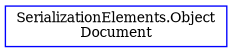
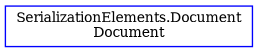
node "SerializationElements.Object Document": label "SerializationElements.Object Document" -> "SerializationElements.Document Document"
